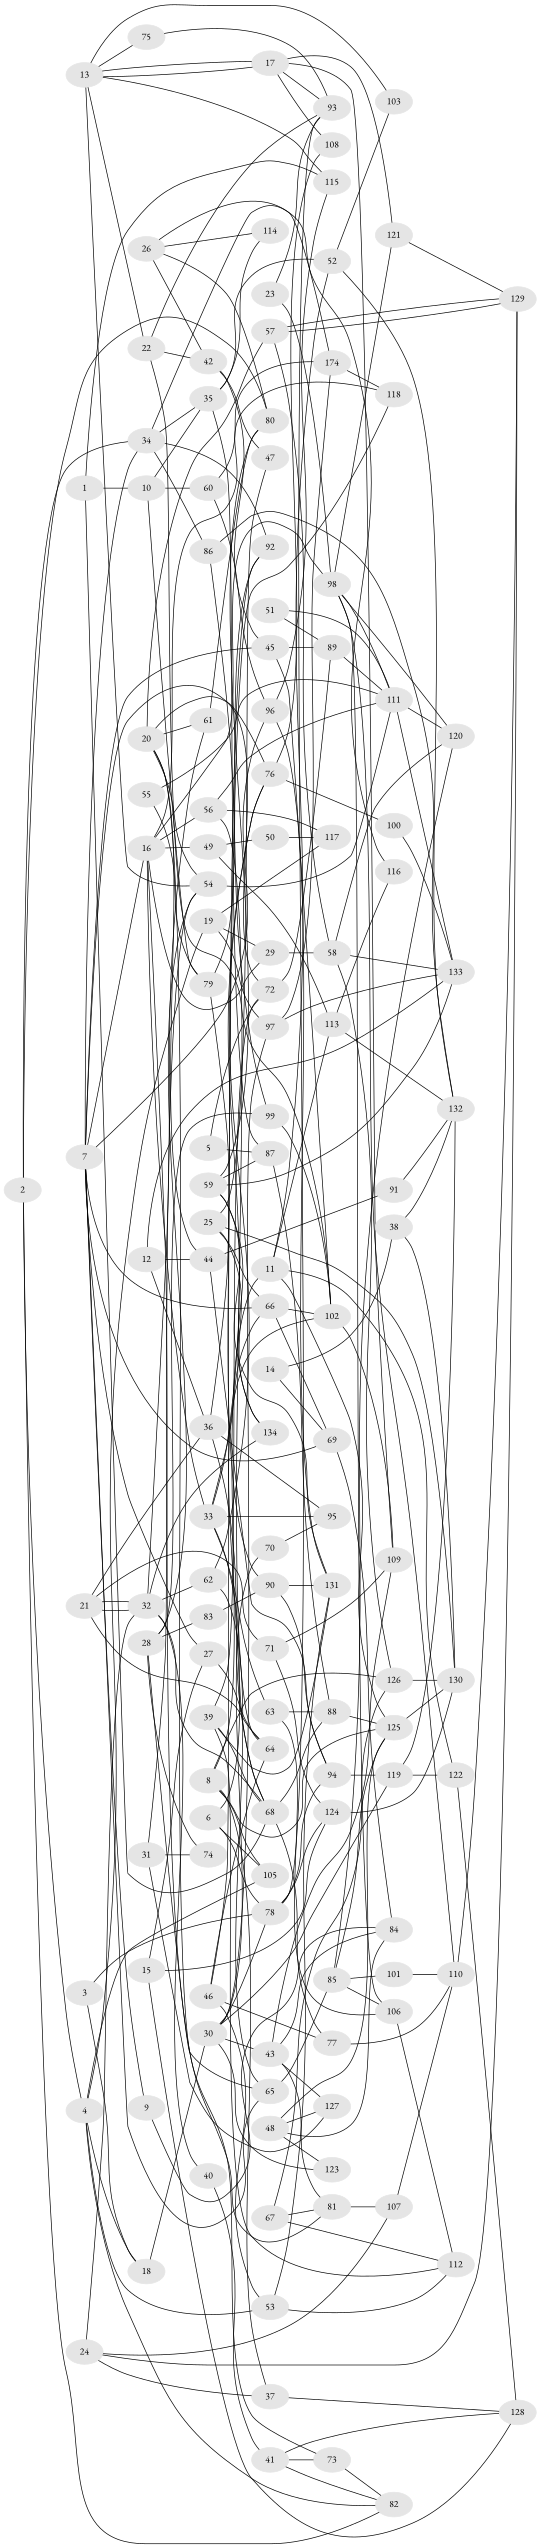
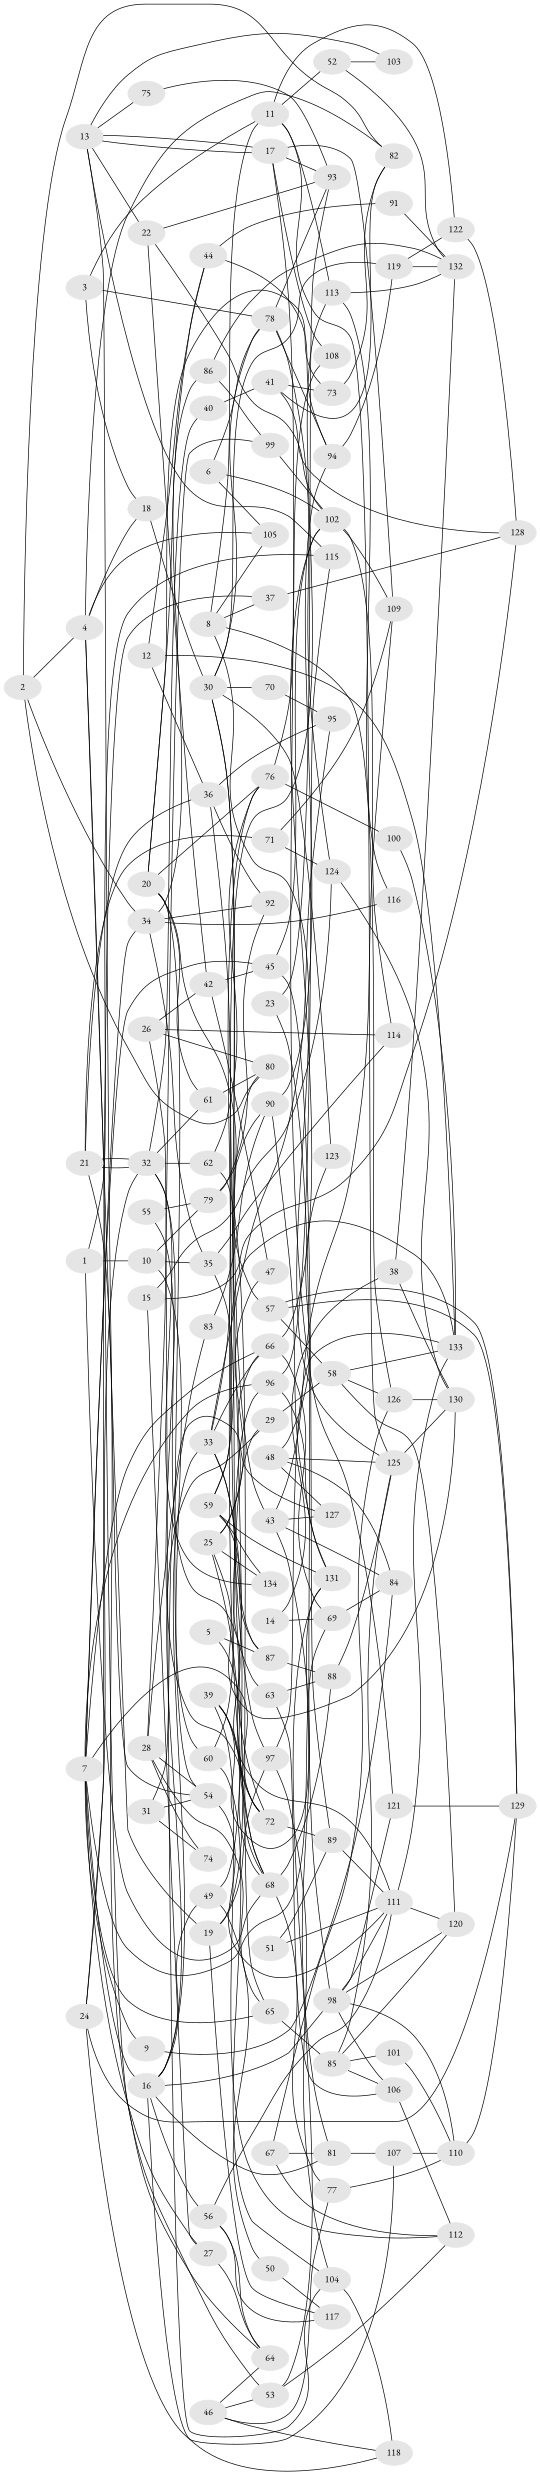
edge "11" -- "3": added
edge "52" -- "35": removed
node "174": label "174" -> "104"
edge "102" -- "114": added
edge "25" -- "72": added
